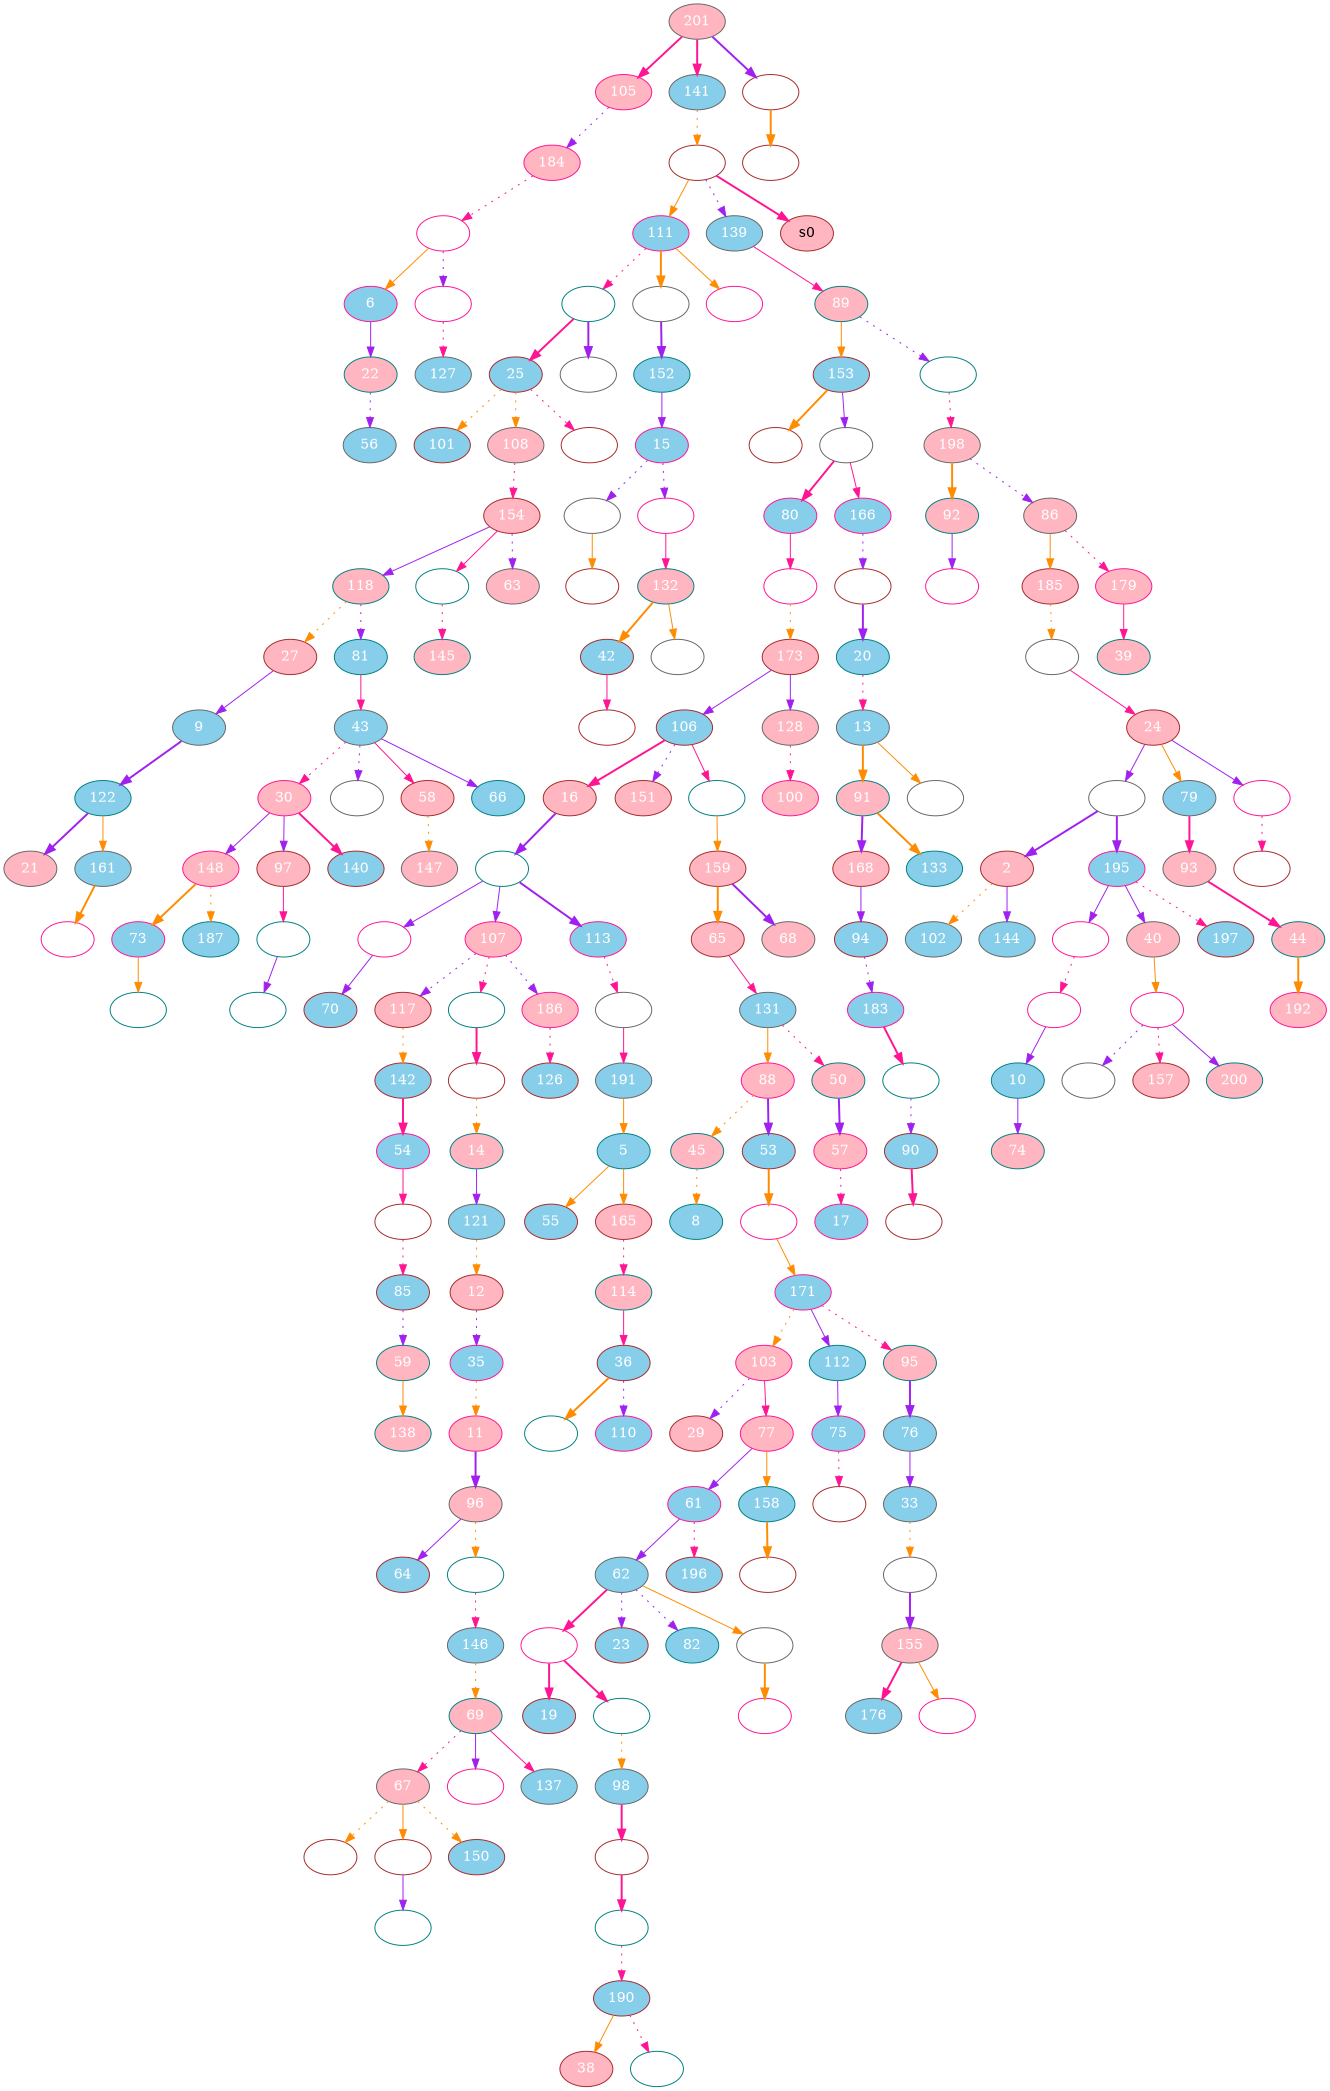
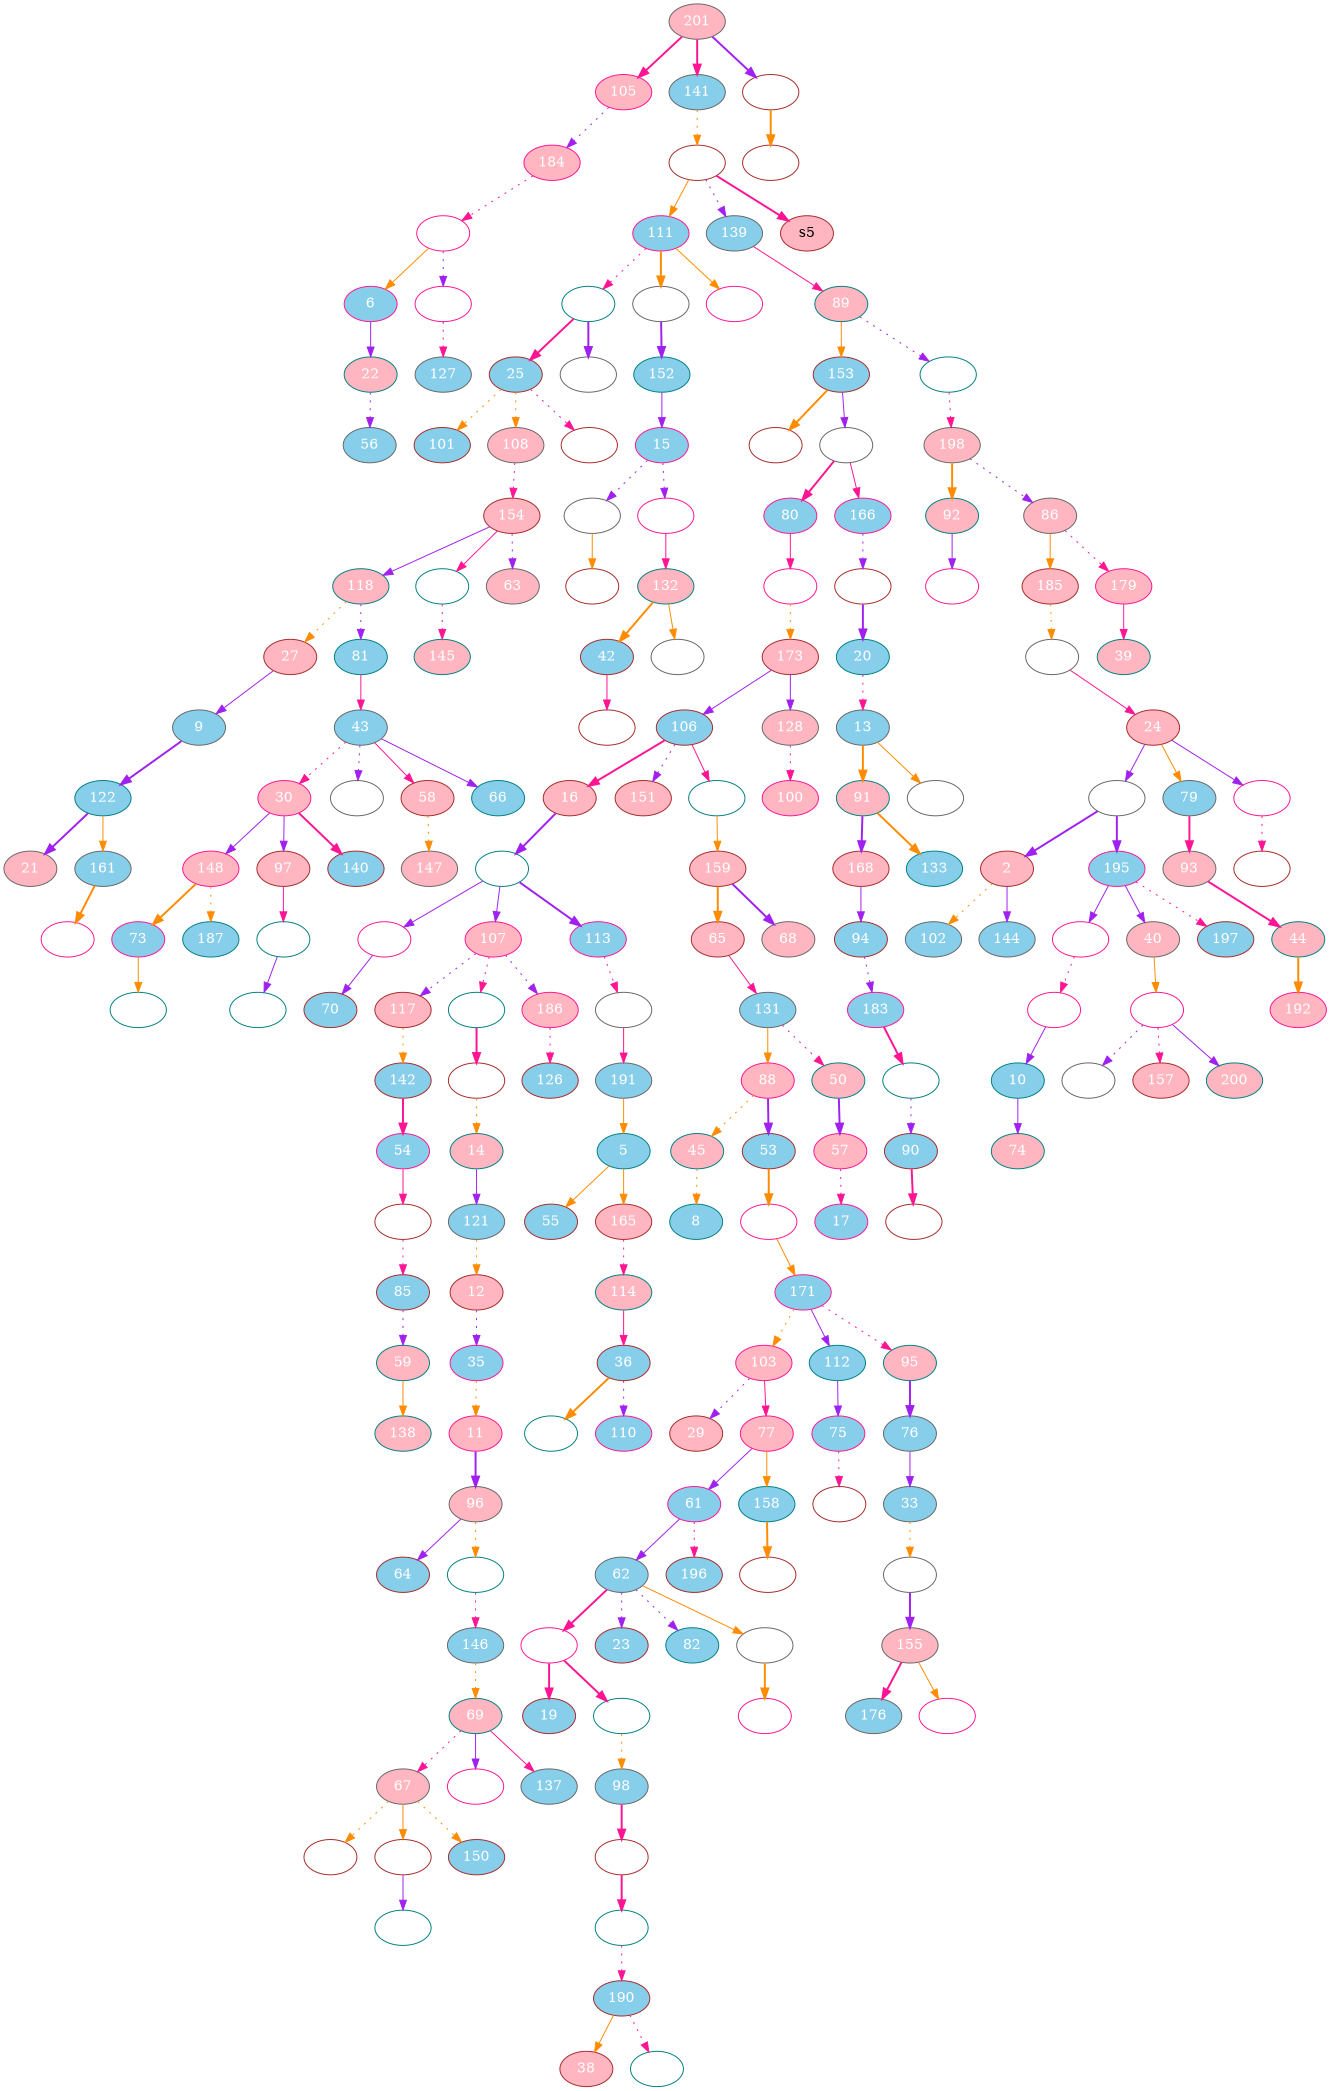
node "s0": label "s0" -> "s5"
